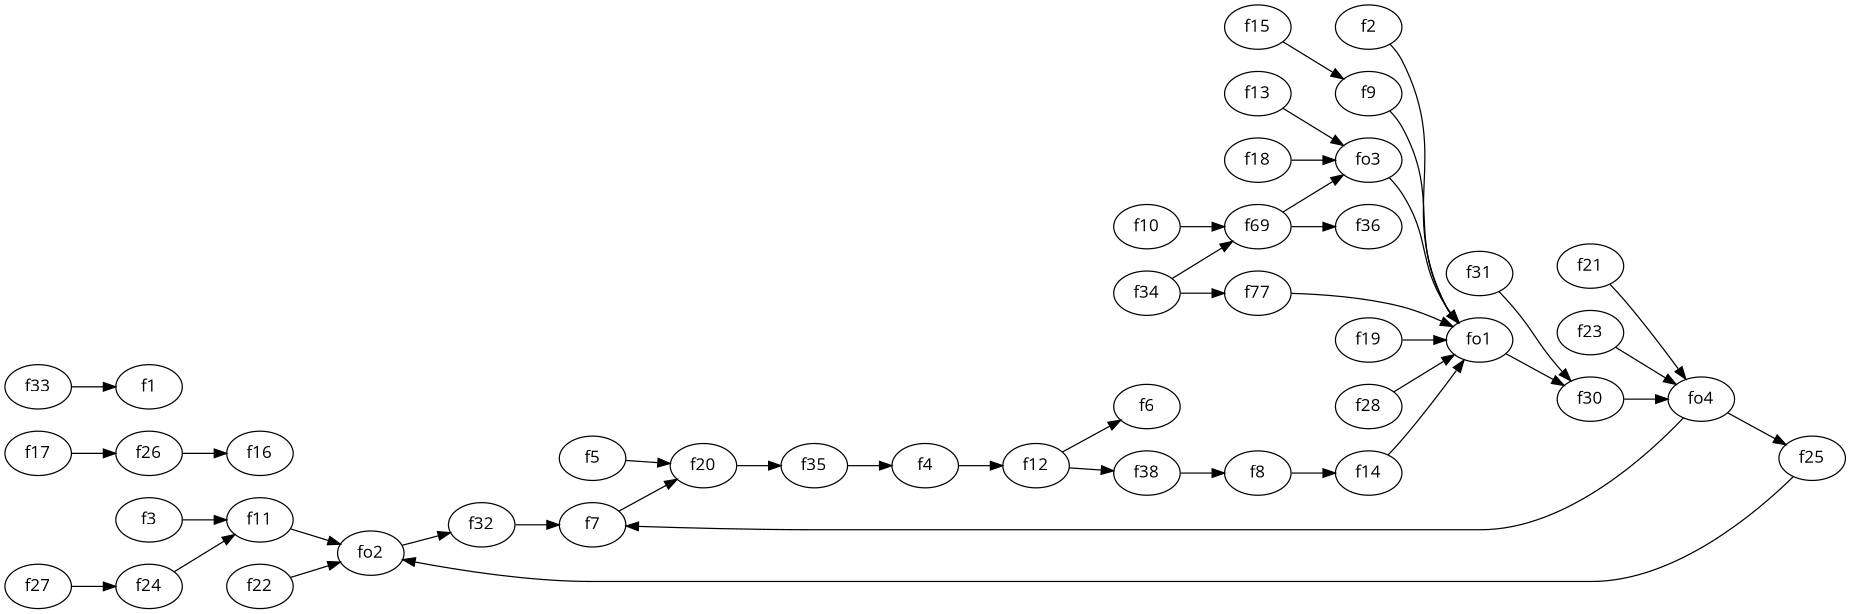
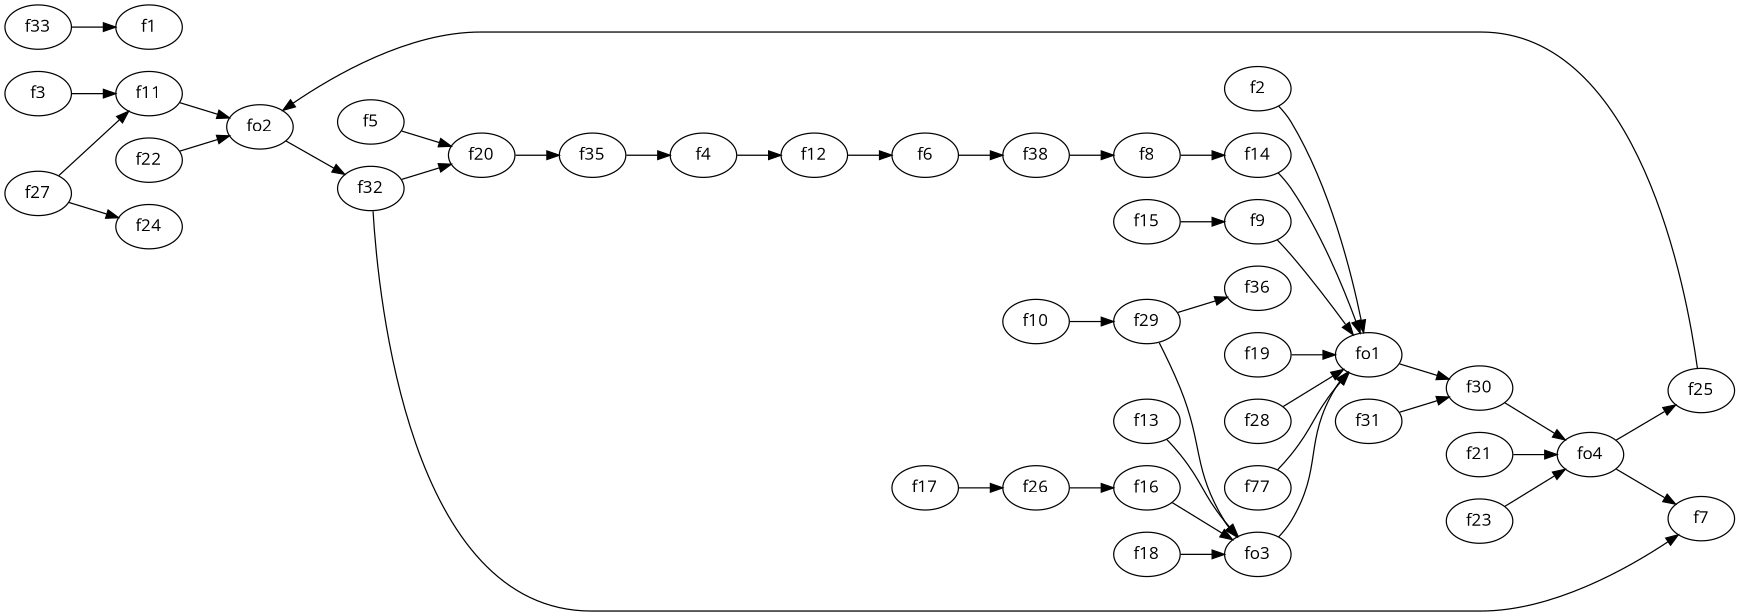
node "f69": label "f69" -> "f29"
node "f34": removed
edge "f12" -> "f38": now "f6" -> "f38"
edge "f7" -> "f20": now "f32" -> "f20"
edge "f16" -> "fo3": added
edge "f24" -> "f11": now "f27" -> "f11"
